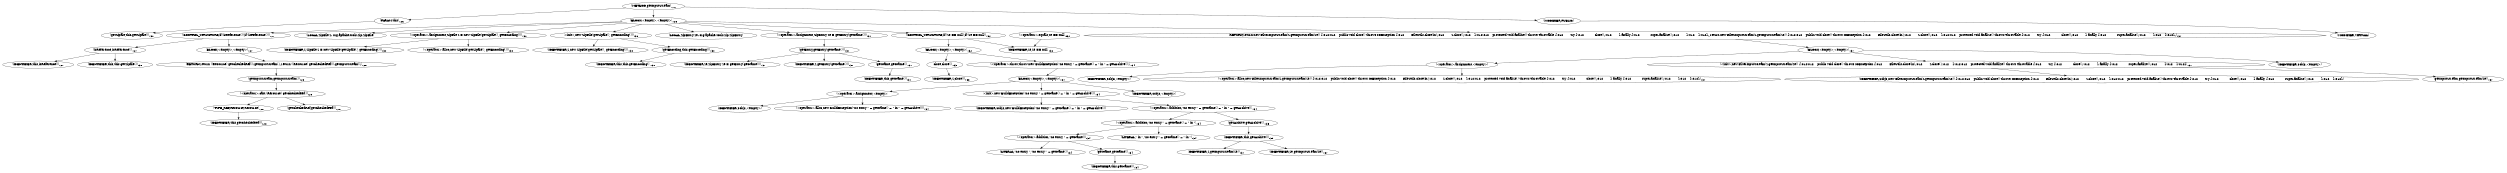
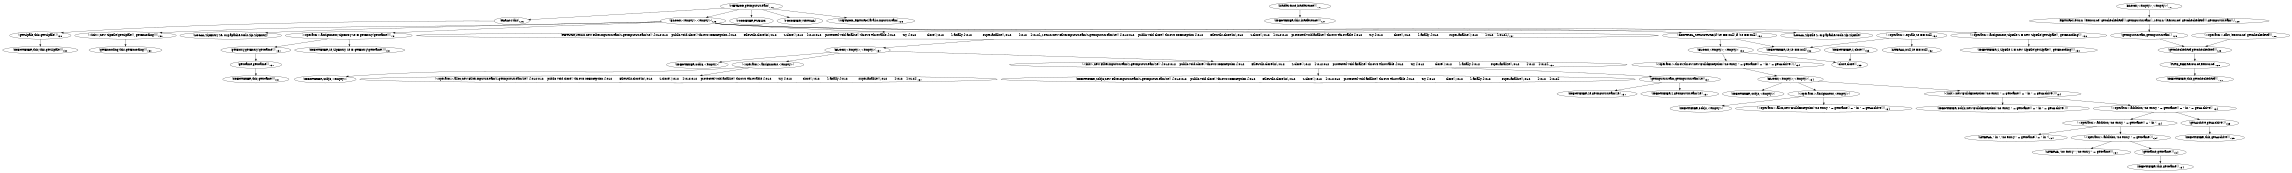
node "(METHOD_RETURN,java.io.InputStream)": added
edge "(MODIFIER,PUBLIC)" -> "(MODIFIER,VIRTUAL)": now "(METHOD,getInputStream)" -> "(MODIFIER,VIRTUAL)"
node "(CONTROL_STRUCTURE,if (isReference()),if (isReference()))": removed
node "(<operator>.equals,ze == null)": text "832" -> "132"
node "(<operator>.alloc,new ZipFile(getZipfile(), getEncoding()))": removed
node "(IDENTIFIER,z,new ZipFile(getZipfile(), getEncoding()))": removed
node "(LITERAL,null,ze == null)": added
edge "(isReference,isReference())" -> "(IDENTIFIER,this,this.getZipfile())": now "(getZipfile,this.getZipfile())" -> "(IDENTIFIER,this,this.getZipfile())"
edge "(getEntry,getEntry(getName()))" -> "(IDENTIFIER,ze,ZipEntry ze = getEntry(getName()))": now "(<operator>.assignment,ZipEntry ze = getEntry(getName()))" -> "(IDENTIFIER,ze,ZipEntry ze = getEntry(getName()))"
node "(IDENTIFIER,this,this.getEncoding())": removed
node "(IDENTIFIER,z,getEntry(getName()))": removed
edge "(close,close())" -> "(IDENTIFIER,z,close())": reversed
edge "(getInputStream,getInputStream())" -> "(<operator>.cast,(Resource) getCheckedRef())": now "(getInputStream,getInputStream())" -> "(getCheckedRef,getCheckedRef())"
edge "(<operator>.cast,(Resource) getCheckedRef())" -> "(TYPE_REF,Resource,Resource)": now "(getCheckedRef,getCheckedRef())" -> "(TYPE_REF,Resource,Resource)"
edge "(IDENTIFIER,this,getArchive())" -> "(IDENTIFIER,z,getInputStream(ze))": now "(getInputStream,getInputStream(ze))" -> "(IDENTIFIER,z,getInputStream(ze))"
edge "(IDENTIFIER,this,getArchive())" -> "(IDENTIFIER,ze,getInputStream(ze))": now "(getInputStream,getInputStream(ze))" -> "(IDENTIFIER,ze,getInputStream(ze))"
